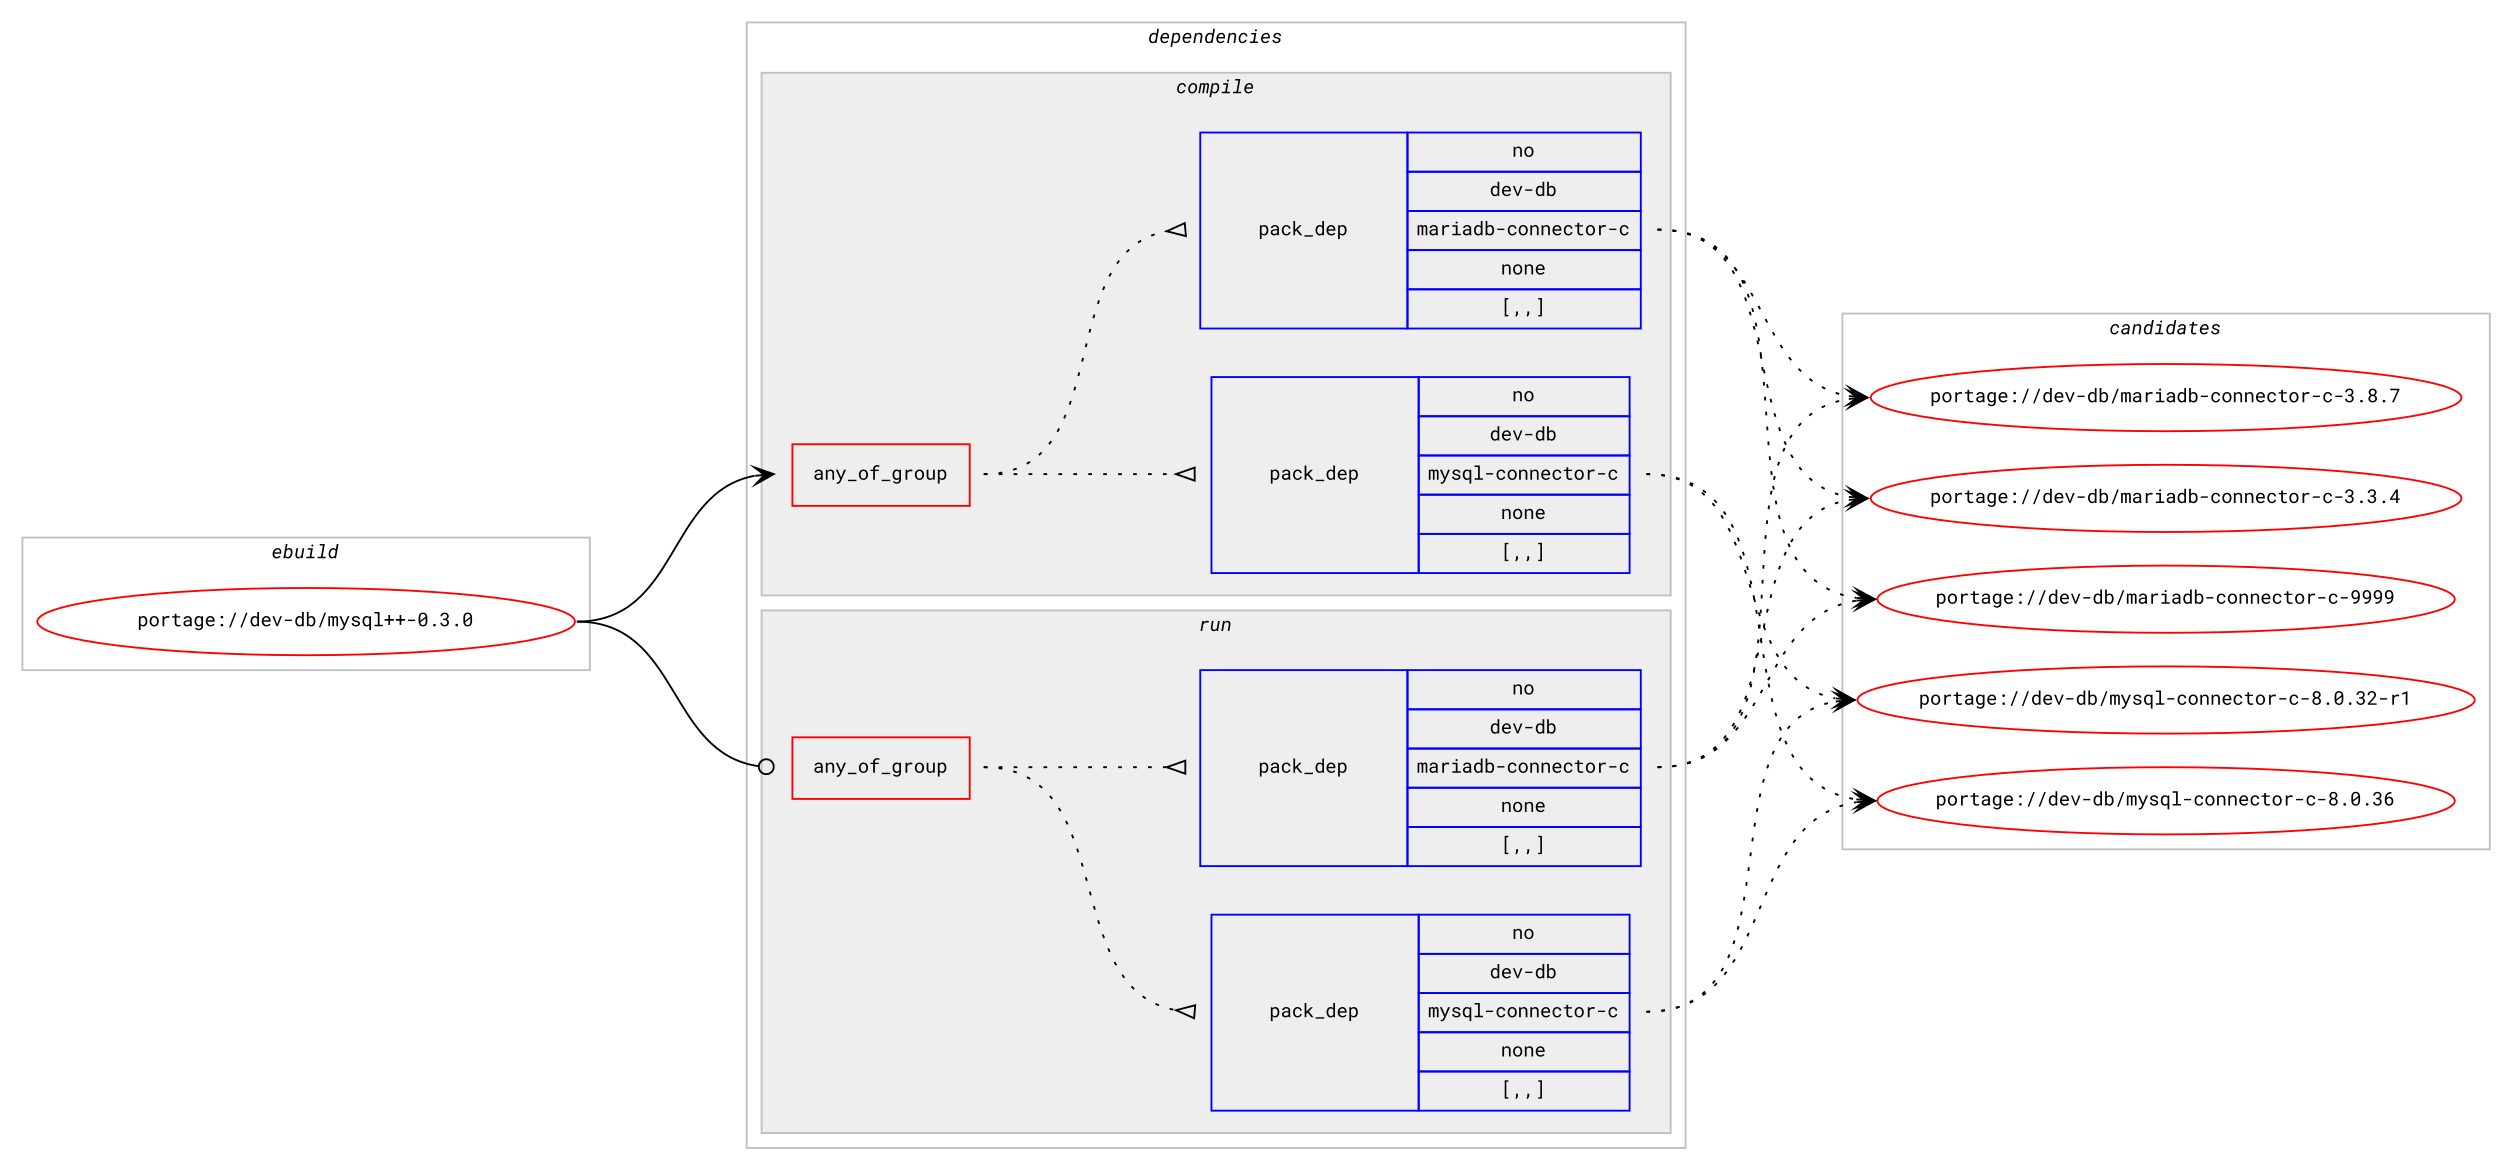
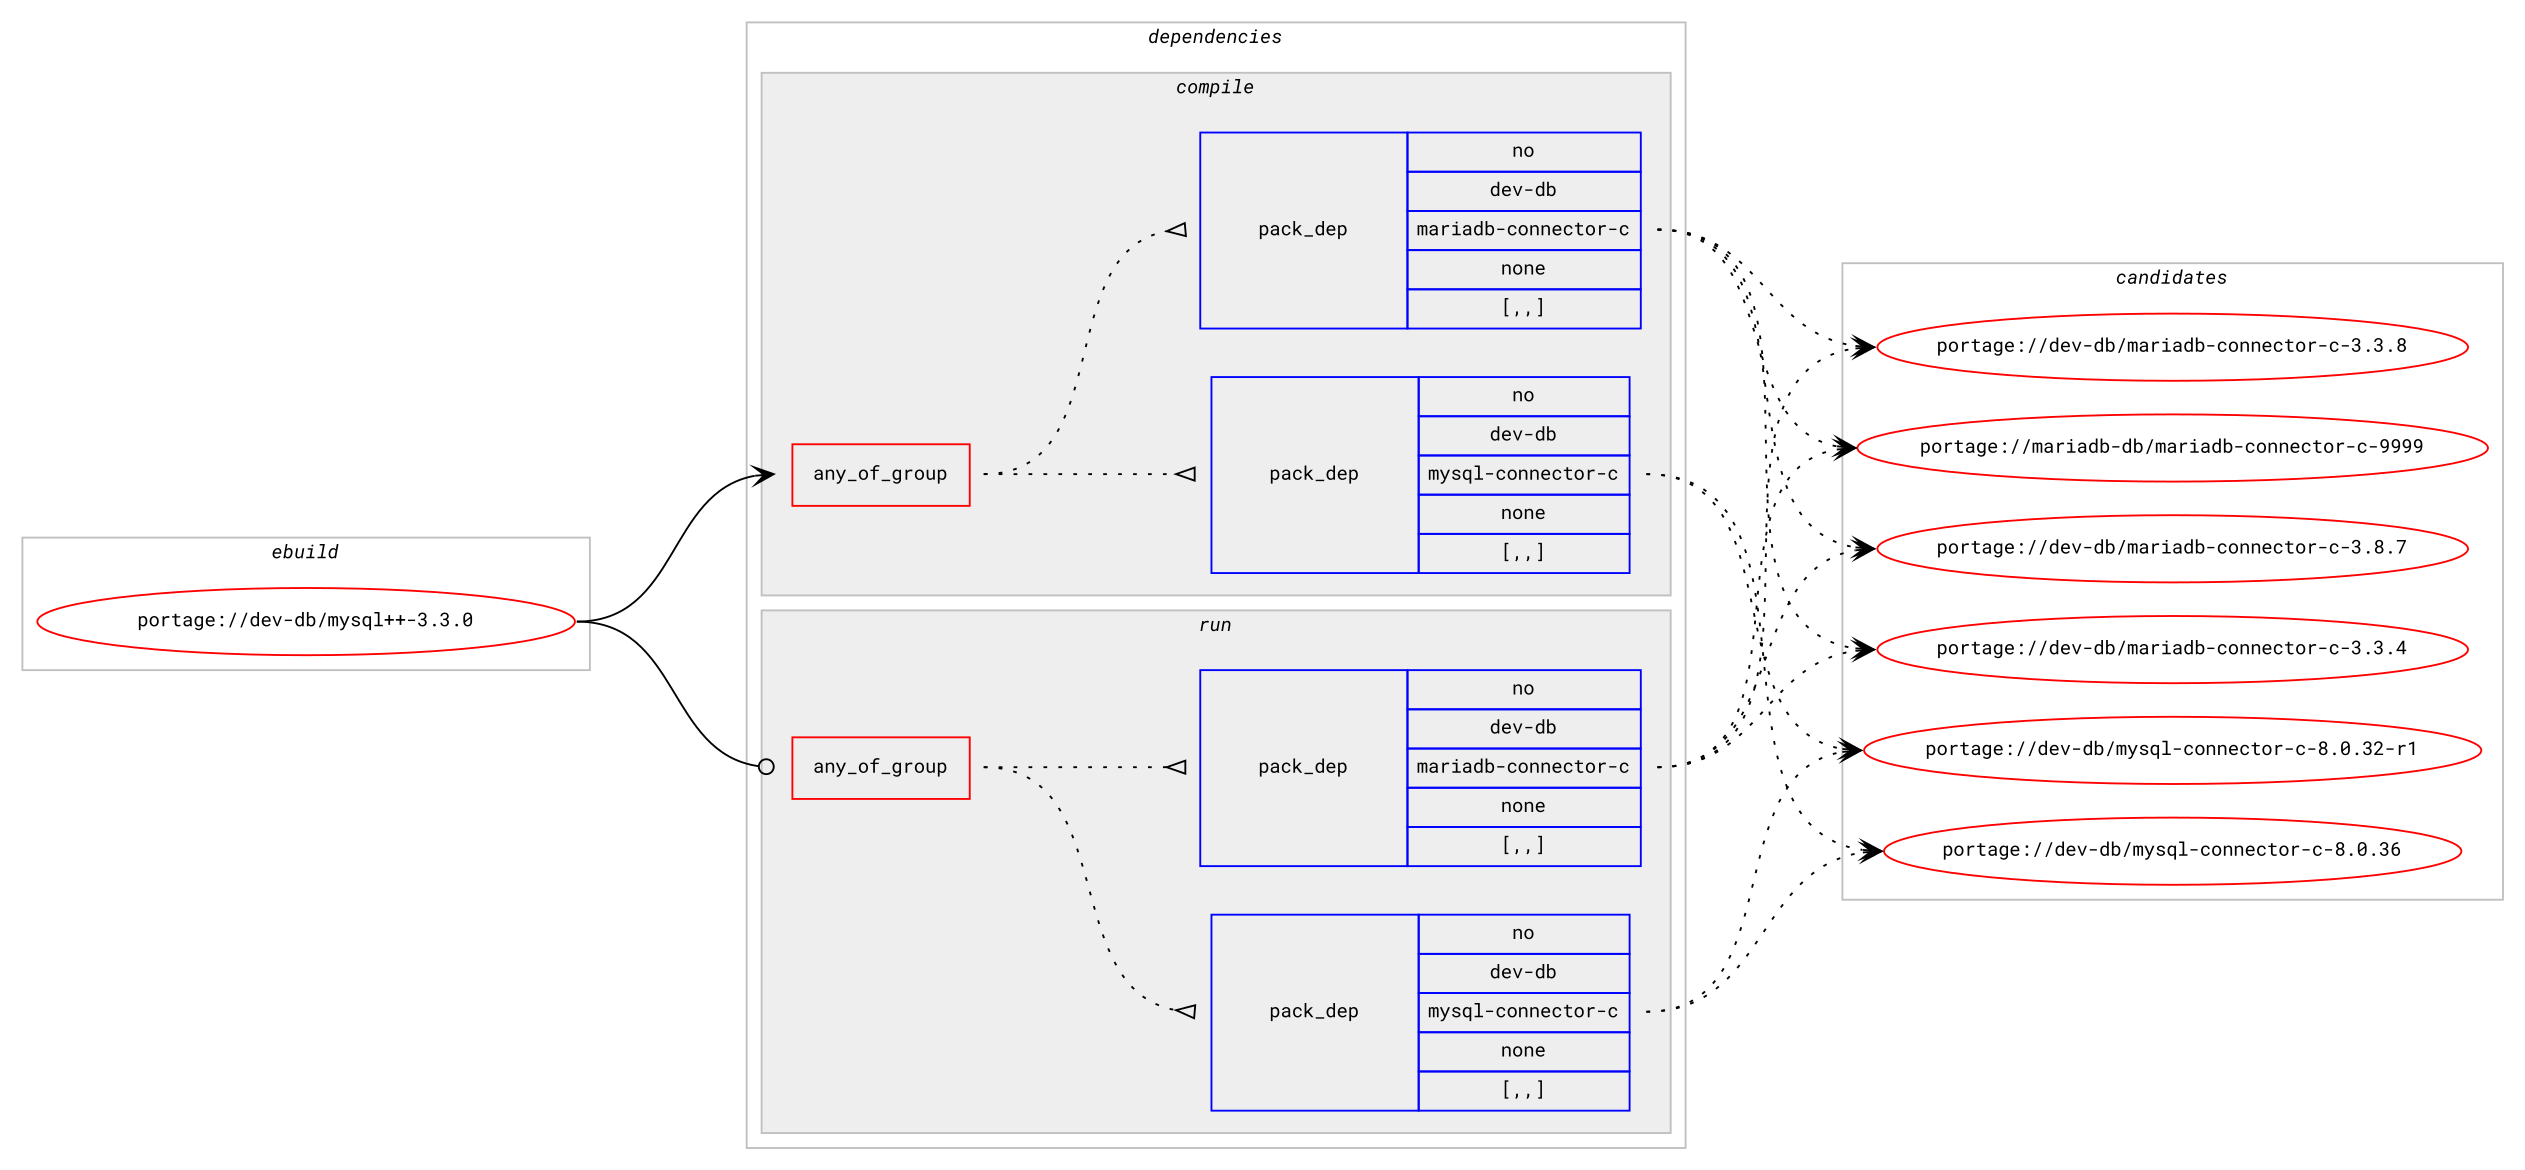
node "portage://dev-db/mariadb-connector-c-3.3.8": added
node "portage://dev-db/mariadb-connector-c-9999": label "portage://dev-db/mariadb-connector-c-9999" -> "portage://mariadb-db/mariadb-connector-c-9999"
node "portage://dev-db/mysql++-0.3.0": label "portage://dev-db/mysql++-0.3.0" -> "portage://dev-db/mysql++-3.3.0"
